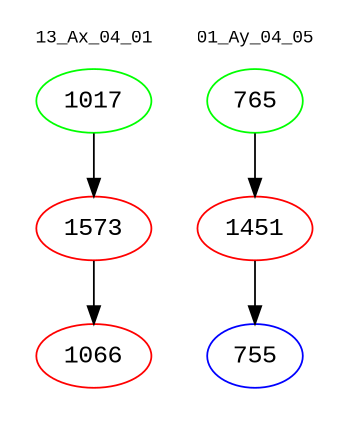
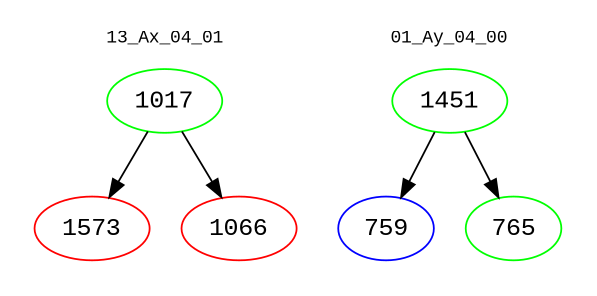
cluster "01_Ay_04_05": label "01_Ay_04_05" -> "01_Ay_04_00"
edge "765" -> "1451": reversed
node "1451": color red -> green
edge "1573" -> "1066": now "1017" -> "1066"
node "755": label "755" -> "759"
